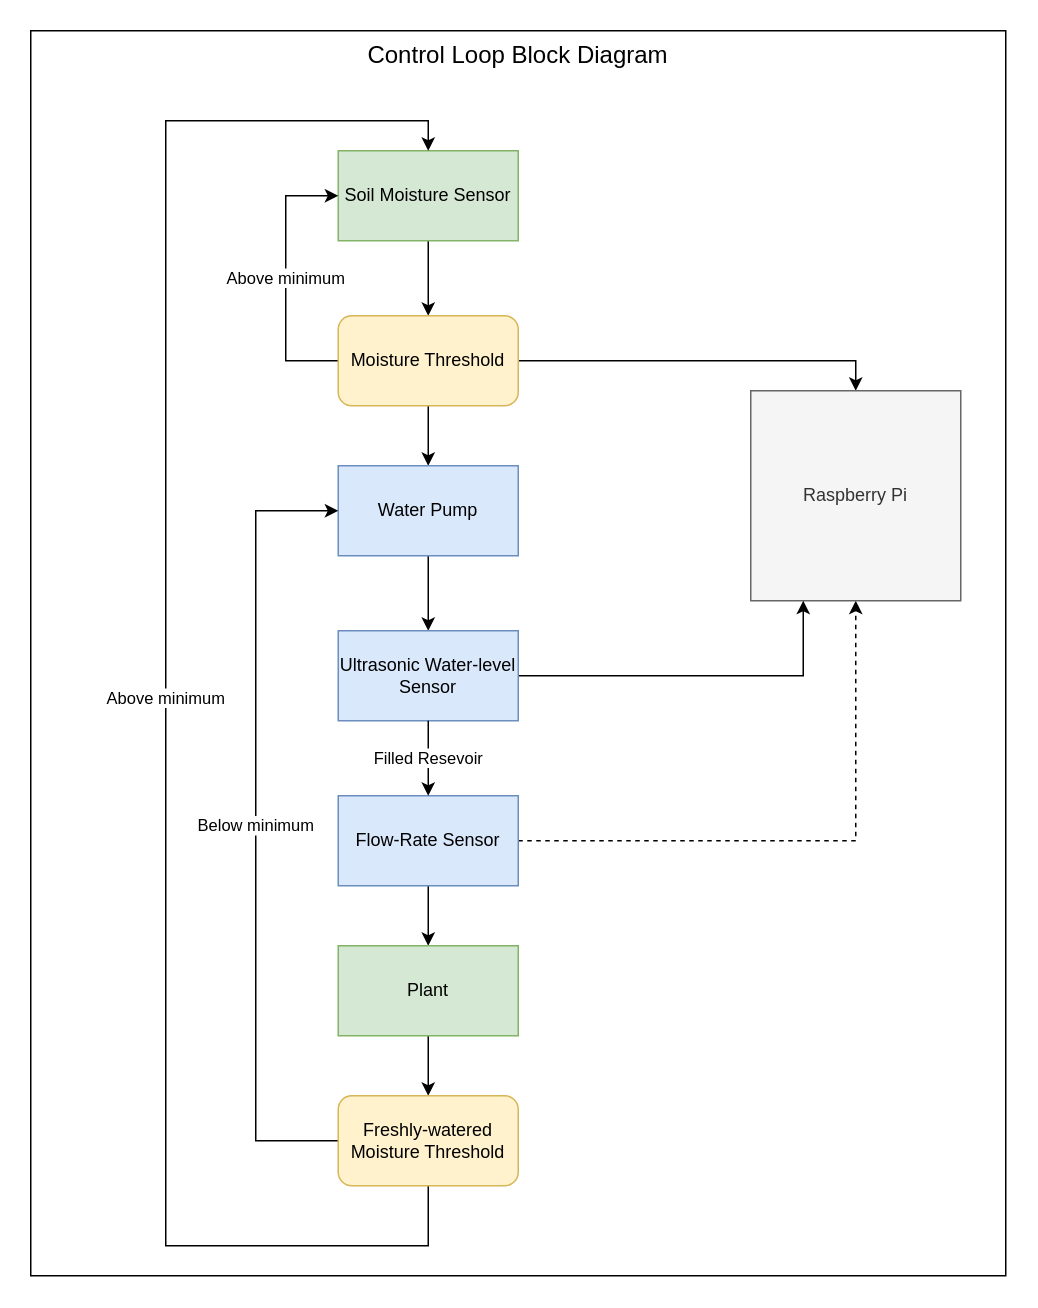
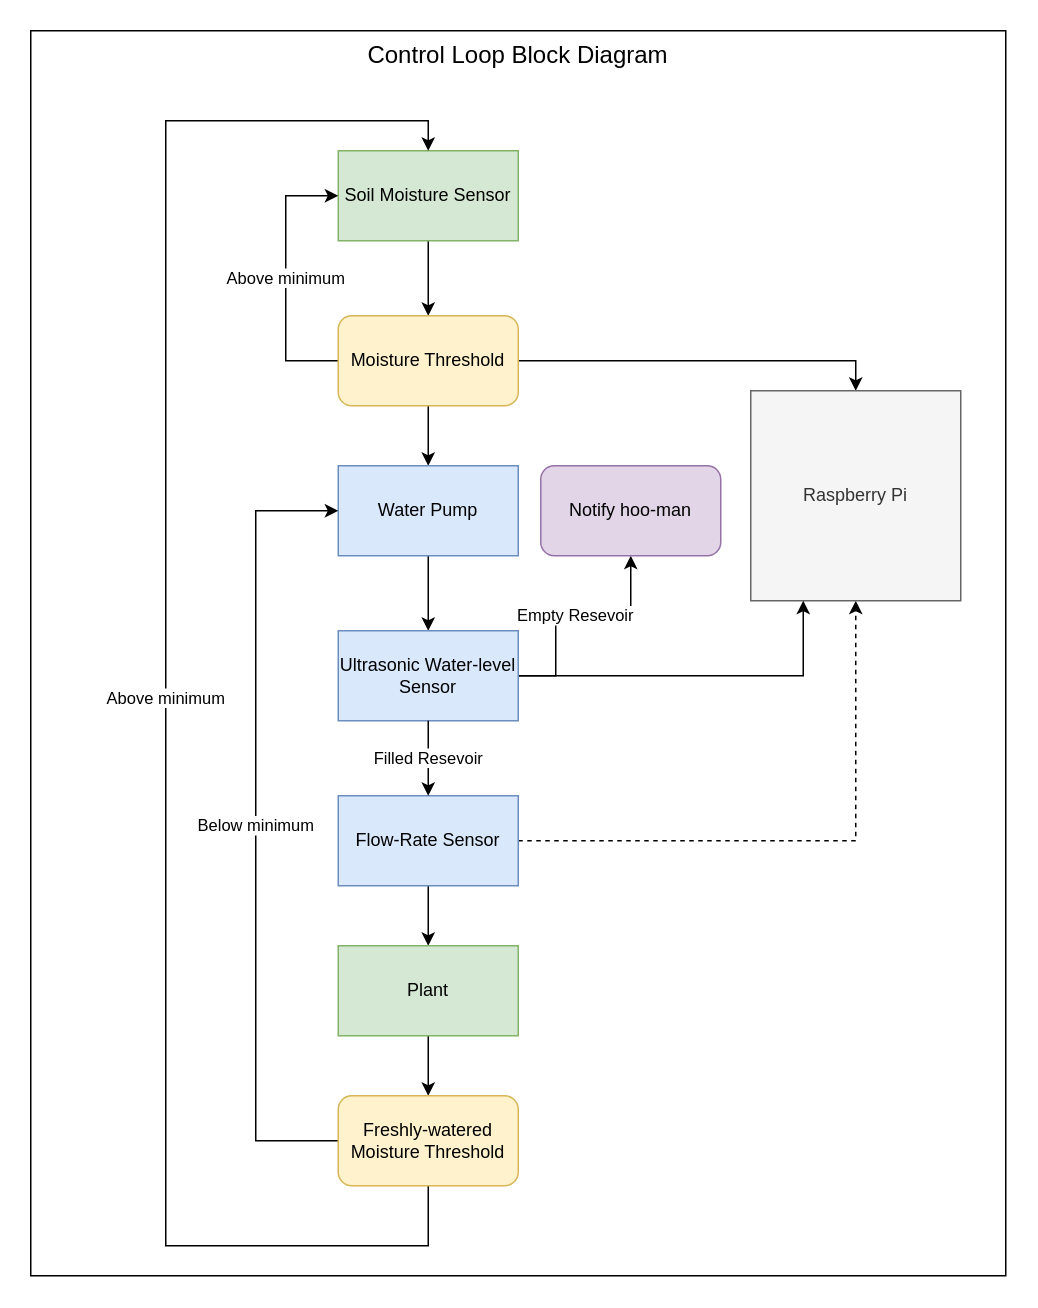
node "Notify hoo-man": added
edge "Ultrasonic Water-level Sensor" -> "Notify hoo-man": added, label "Empty Resevoir"
